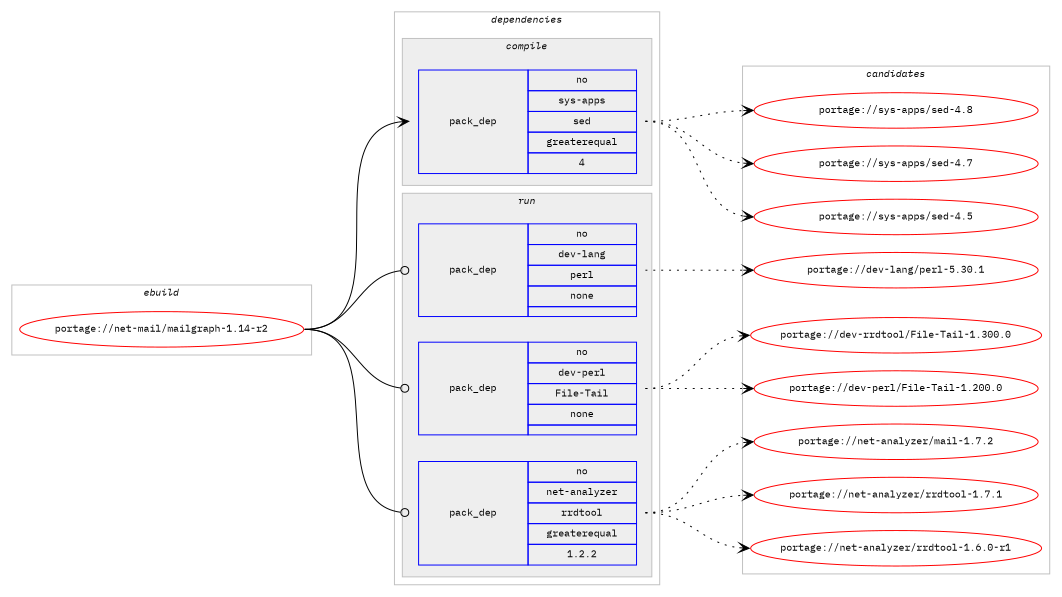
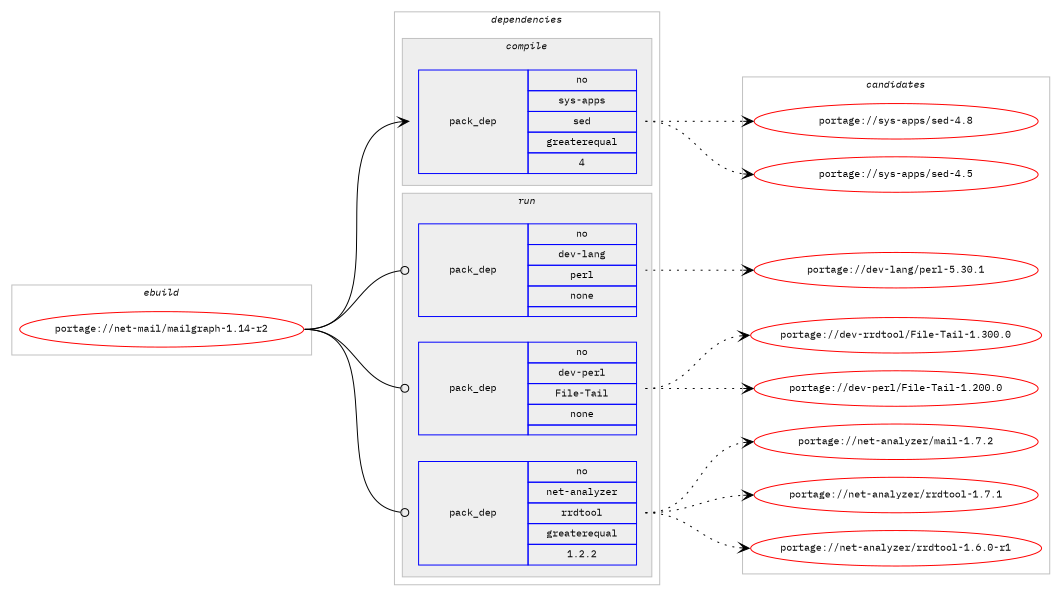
node "portage://sys-apps/sed-4.7": removed
